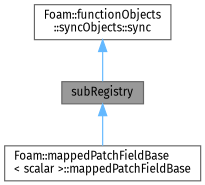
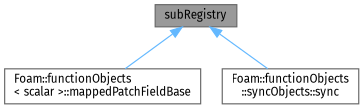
edge "subRegistry" -> "Foam::functionObjects ::syncObjects::sync": reversed
node "Foam::mappedPatchFieldBase < scalar >::mappedPatchFieldBase": label "Foam::mappedPatchFieldBase < scalar >::mappedPatchFieldBase" -> "Foam::functionObjects < scalar >::mappedPatchFieldBase"
